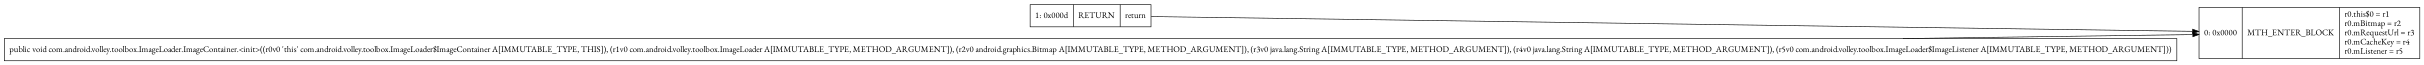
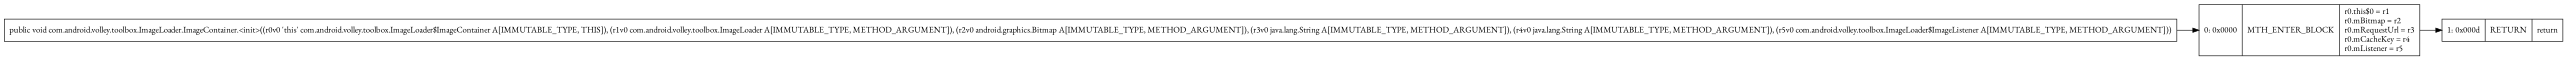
edge "1: 0x000d" -> "0: 0x0000": reversed
